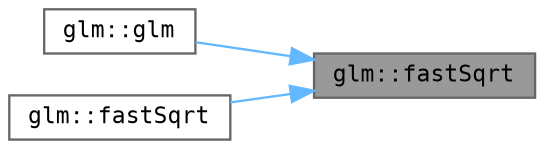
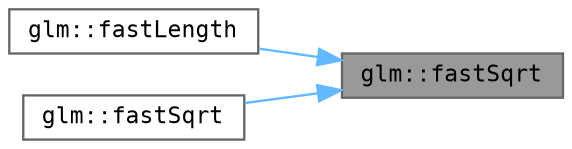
node "glm::glm": label "glm::glm" -> "glm::fastLength"
